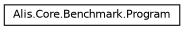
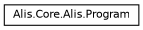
node "Alis.Core.Benchmark.Program": label "Alis.Core.Benchmark.Program" -> "Alis.Core.Alis.Program"
